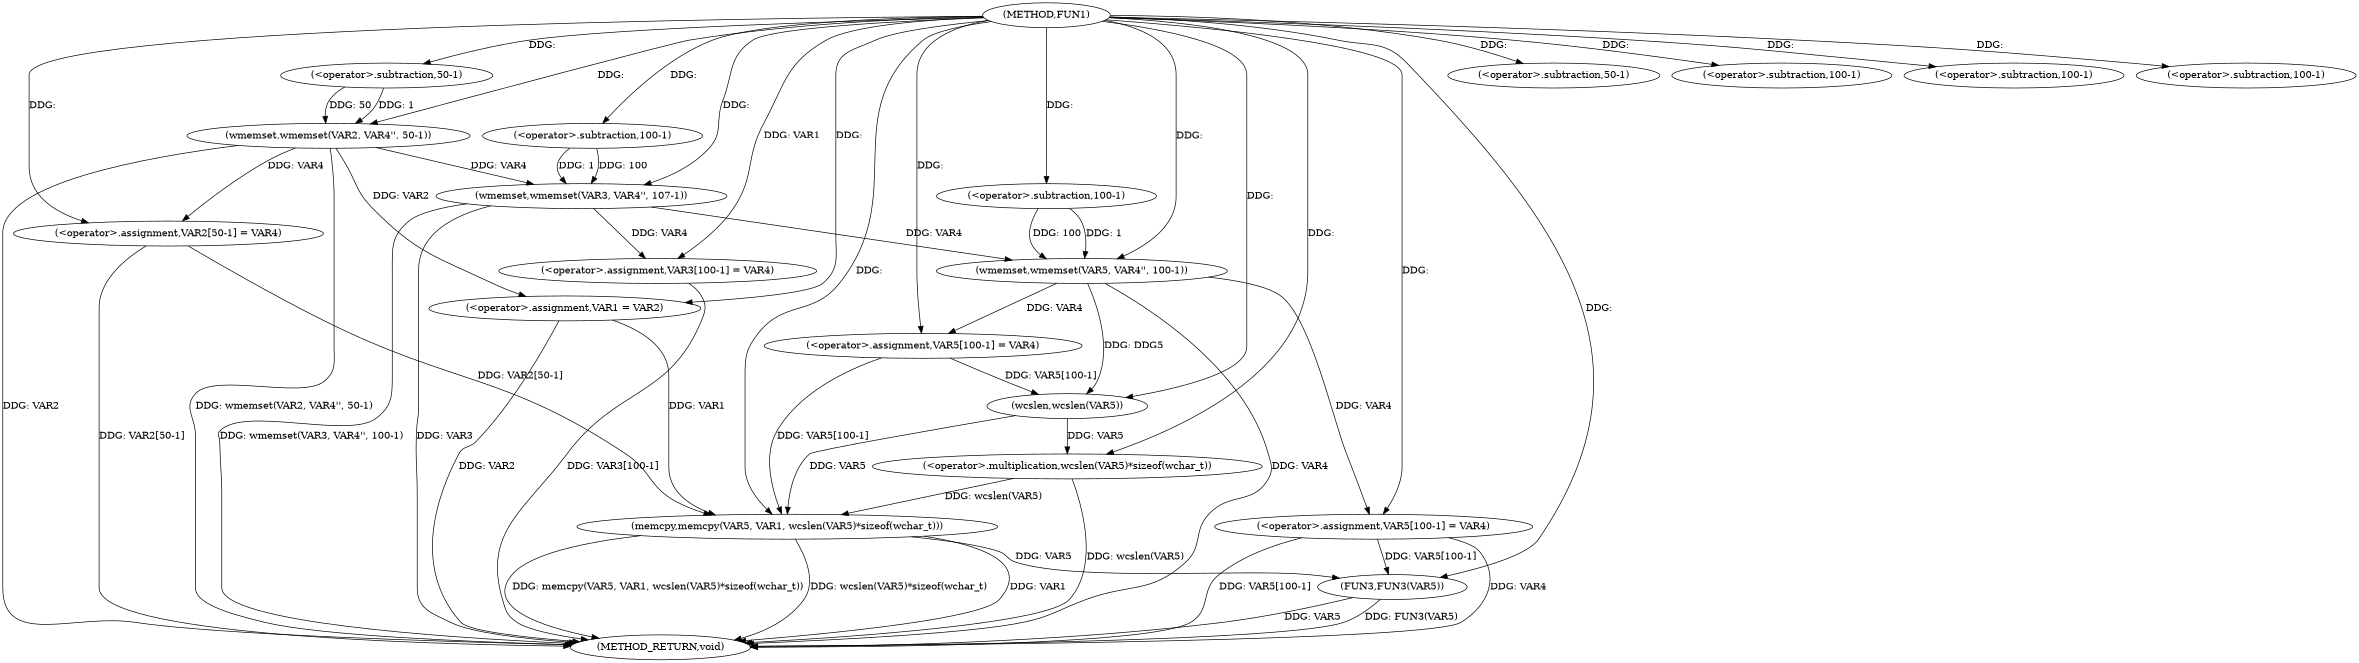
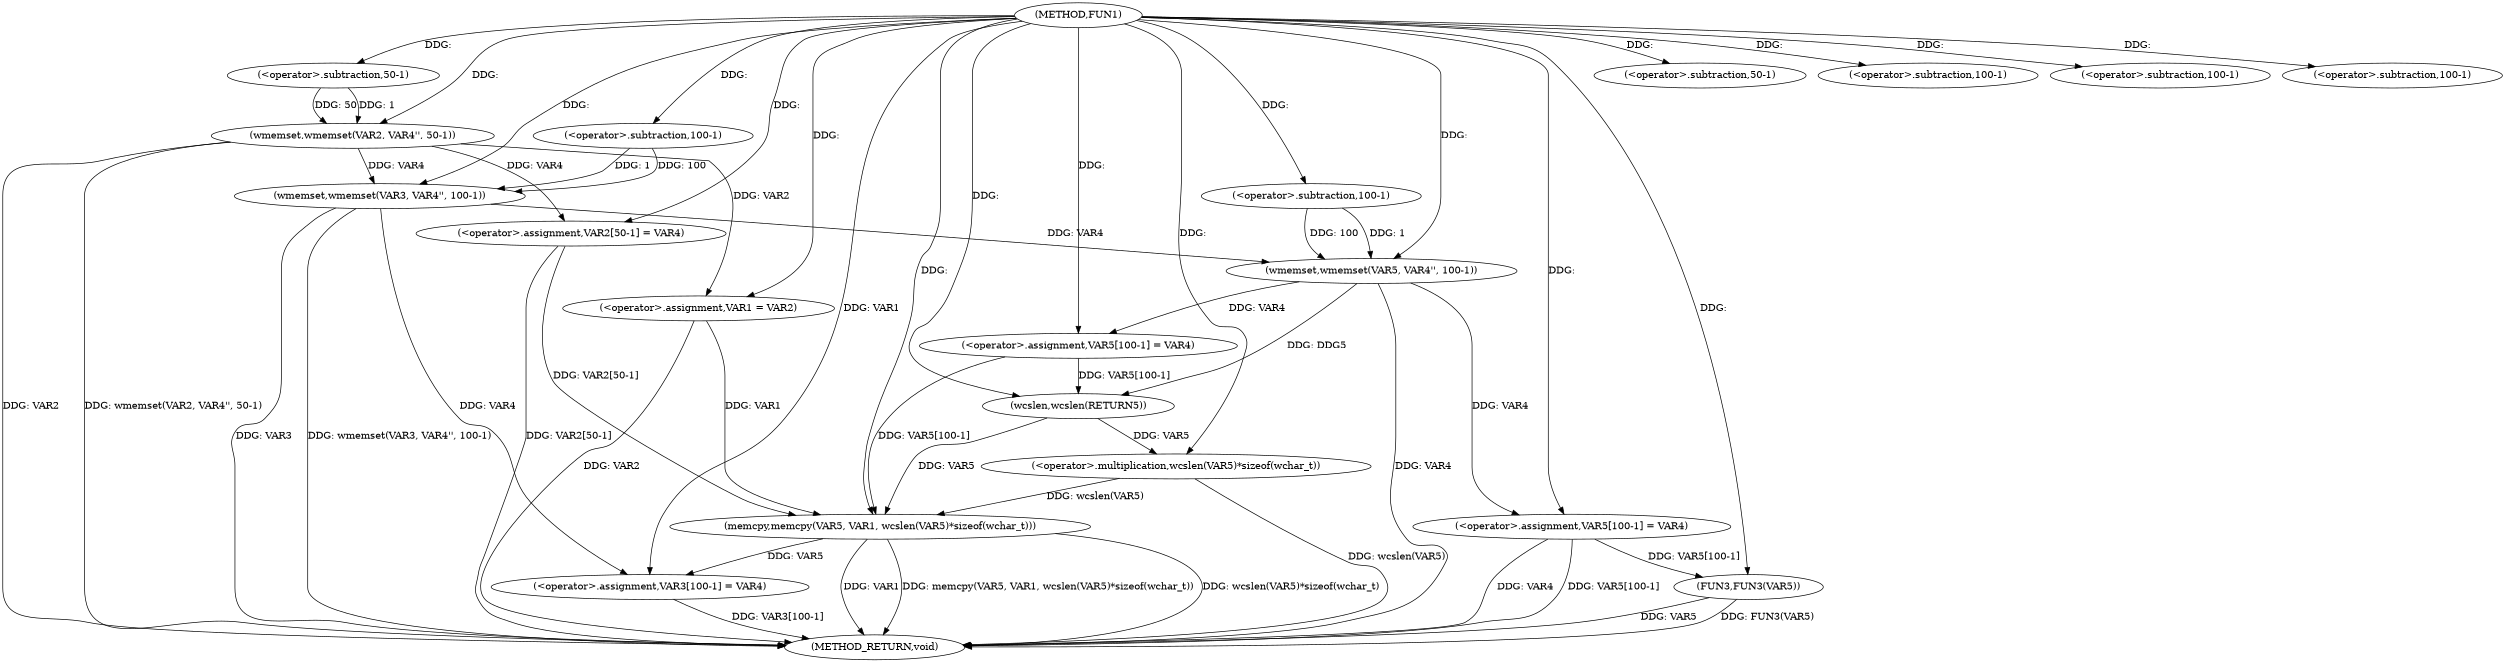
node "(wmemset,wmemset(VAR3, VAR4'', 107-1))": label "(wmemset,wmemset(VAR3, VAR4'', 107-1))" -> "(wmemset,wmemset(VAR3, VAR4'', 100-1))"
node "(wcslen,wcslen(VAR5))": label "(wcslen,wcslen(VAR5))" -> "(wcslen,wcslen(RETURN5))"
edge "(memcpy,memcpy(VAR5, VAR1, wcslen(VAR5)*sizeof(wchar_t)))" -> "(FUN3,FUN3(VAR5))": now "(memcpy,memcpy(VAR5, VAR1, wcslen(VAR5)*sizeof(wchar_t)))" -> "(<operator>.assignment,VAR3[100-1] = VAR4)"
